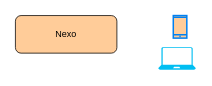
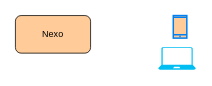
node "Nexo": size 101x38 -> 75x38
